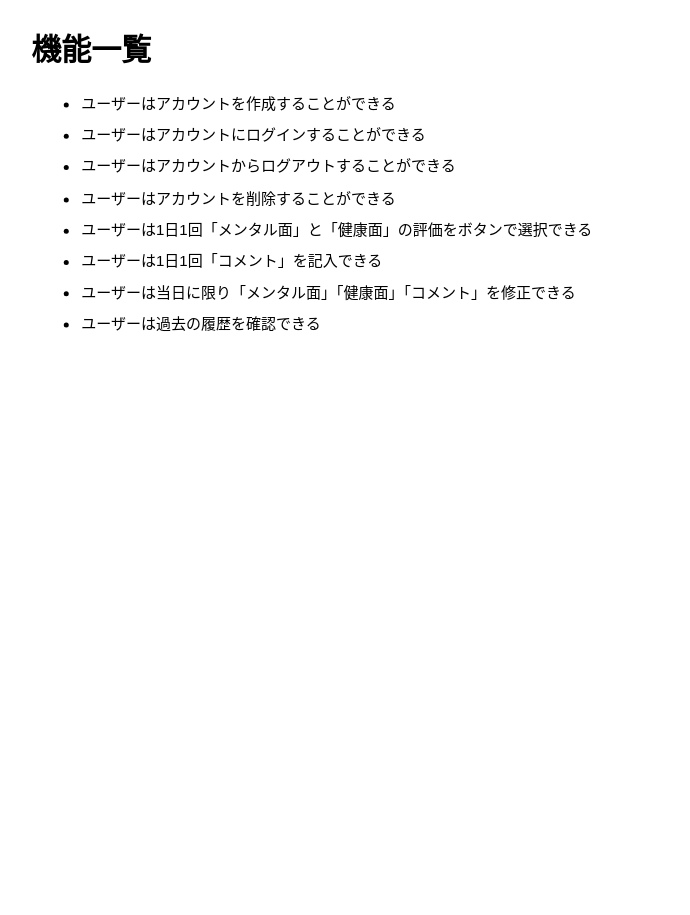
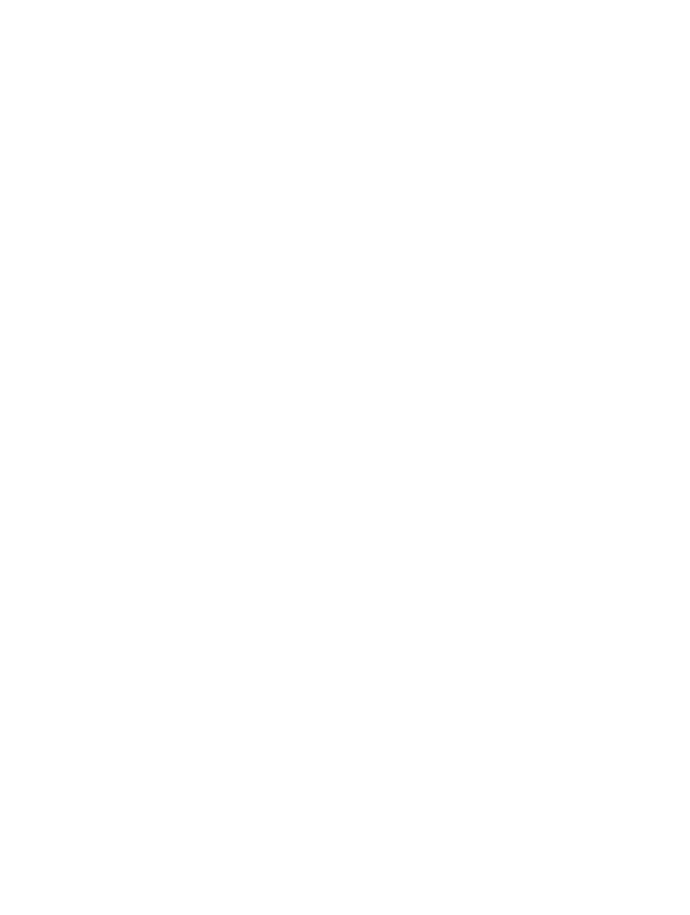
node "機能一覧 ユーザーはアカウントを作成することができる ユーザーはアカウントにログインすることができる ユーザーはアカウントからログアウトすることができる ユーザーはアカウントを削除することができる ユーザーは1日1回「メンタル面」と「健康面」の評価をボタンで選択できる ユーザーは1日1回「コメント」を記入できる ユーザーは当日に限り「メンタル面」「健康面」「コメント」を修正できる ユーザーは過去の履歴を確認できる": removed
